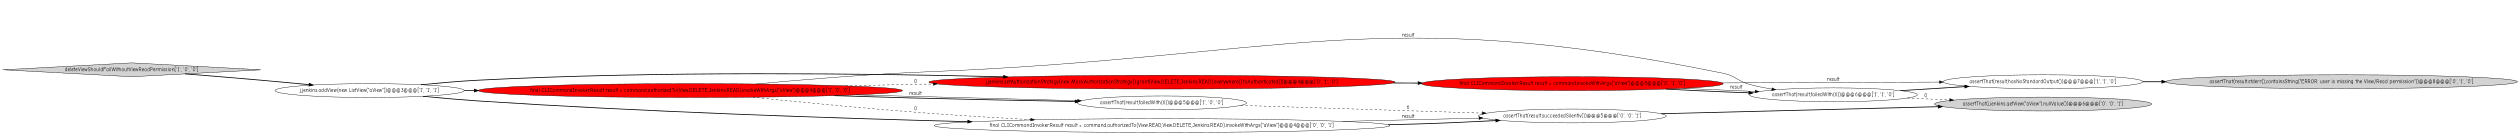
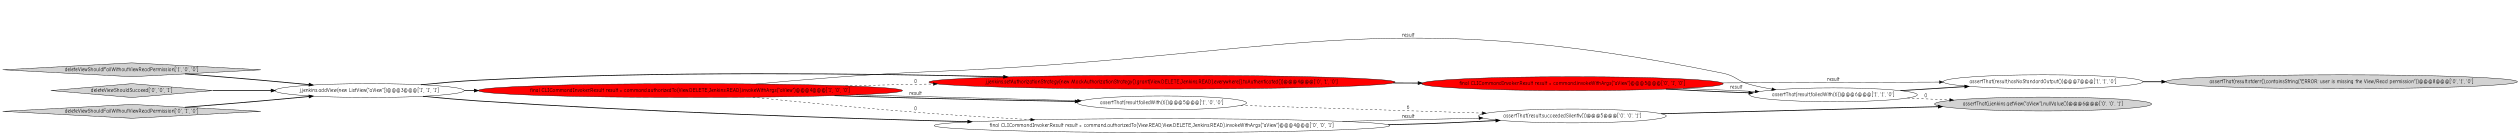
node "deleteViewShouldSucceed['0', '0', '1']": added
node "deleteViewShouldFailWithoutViewReadPermission['0', '1', '0']": added
